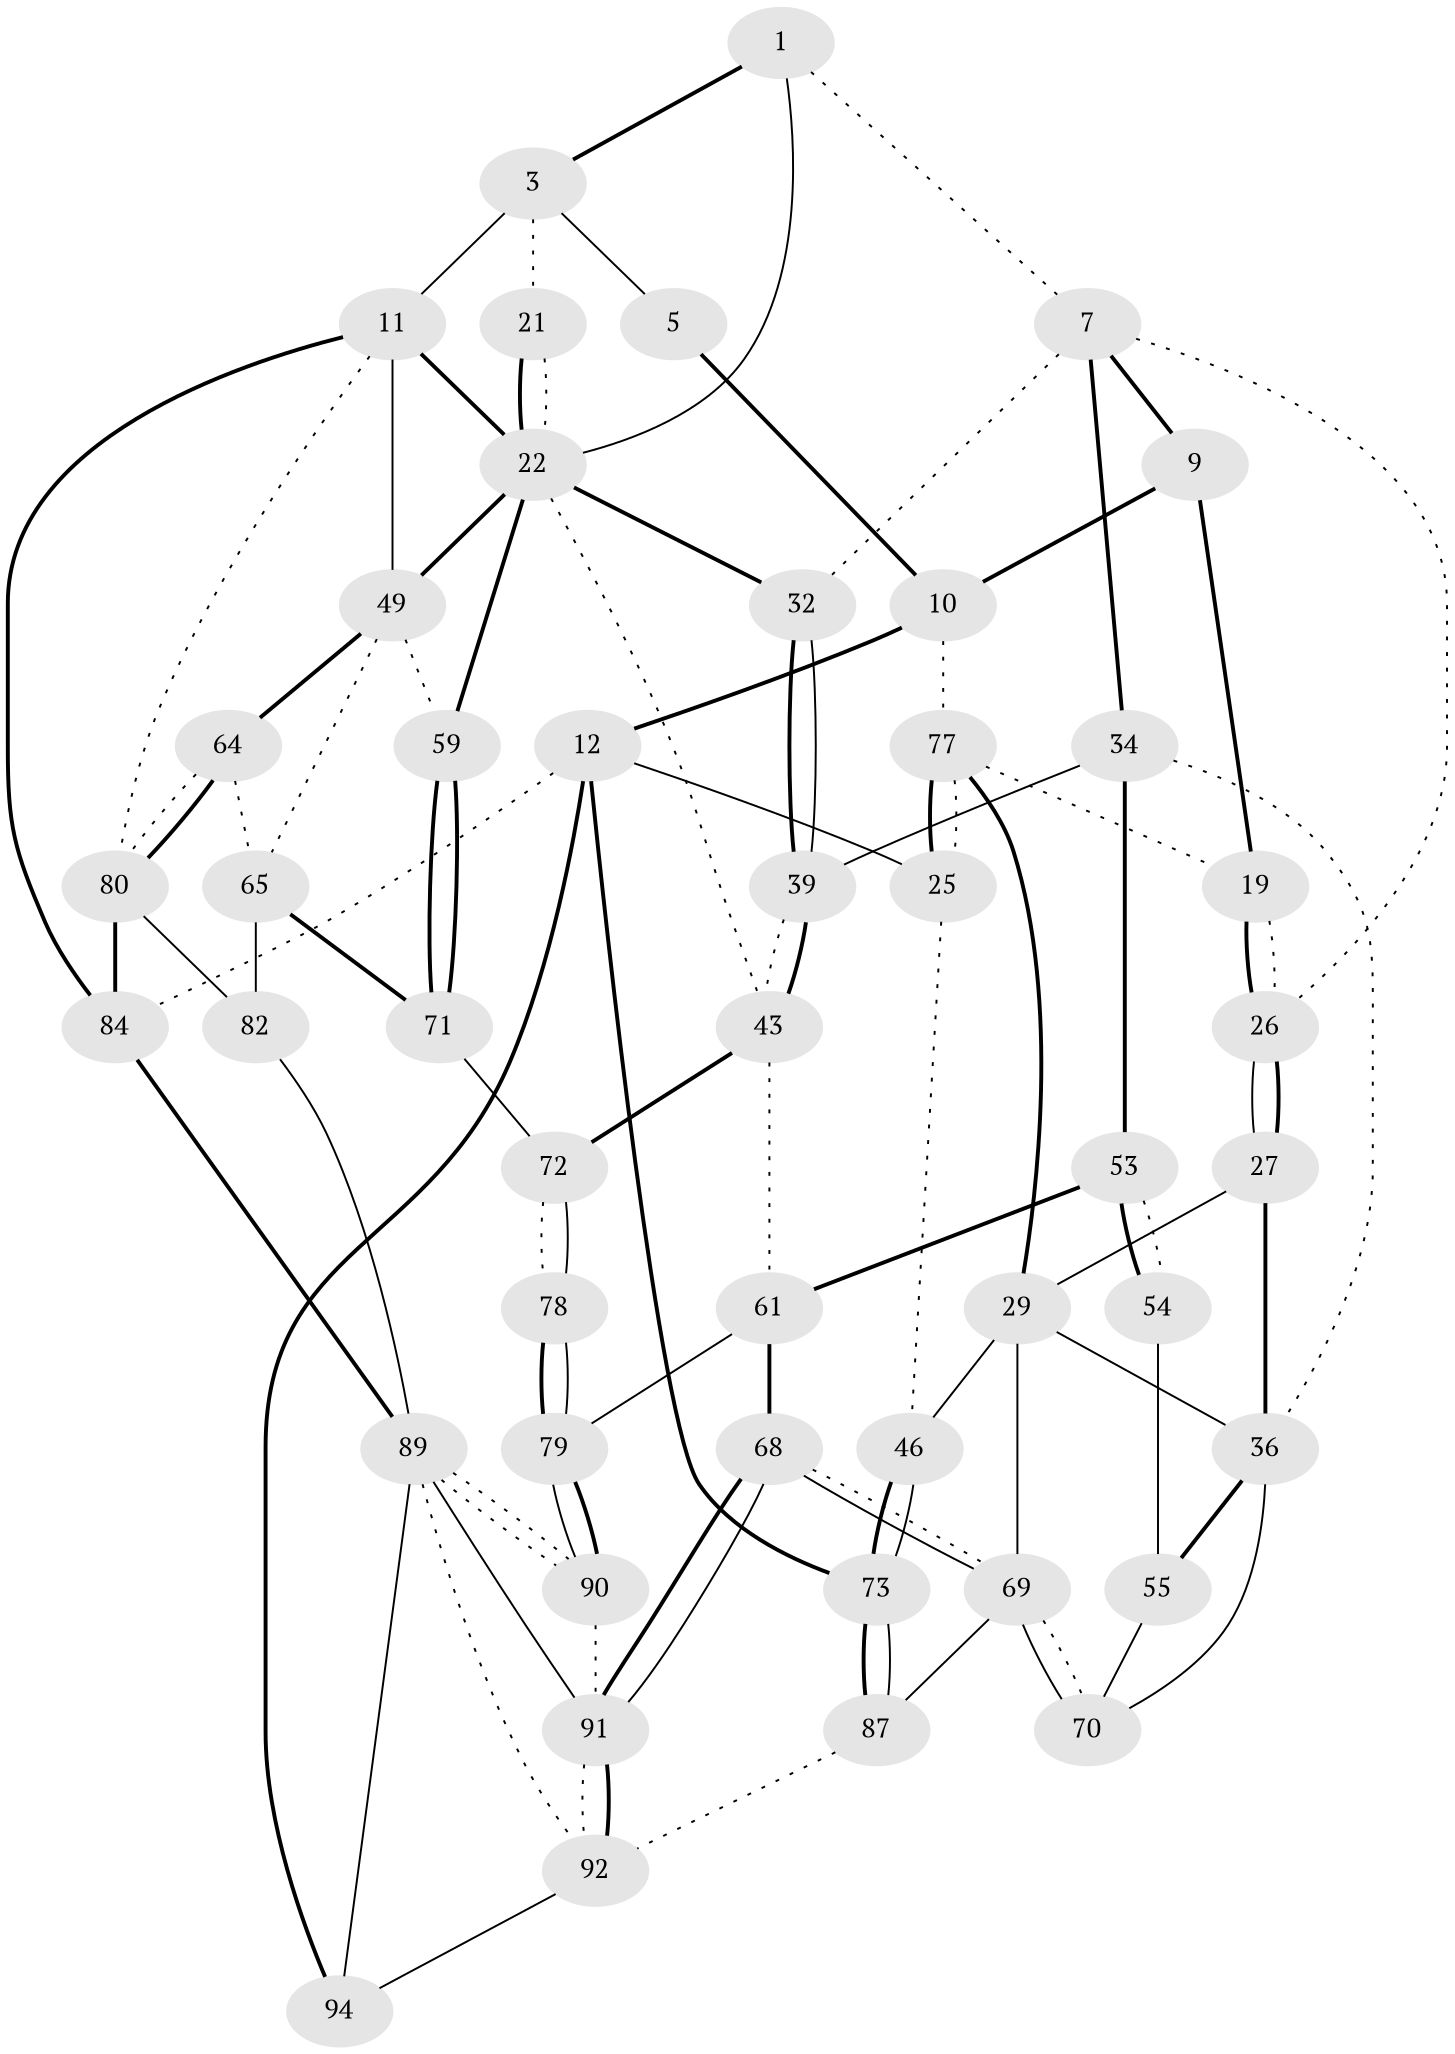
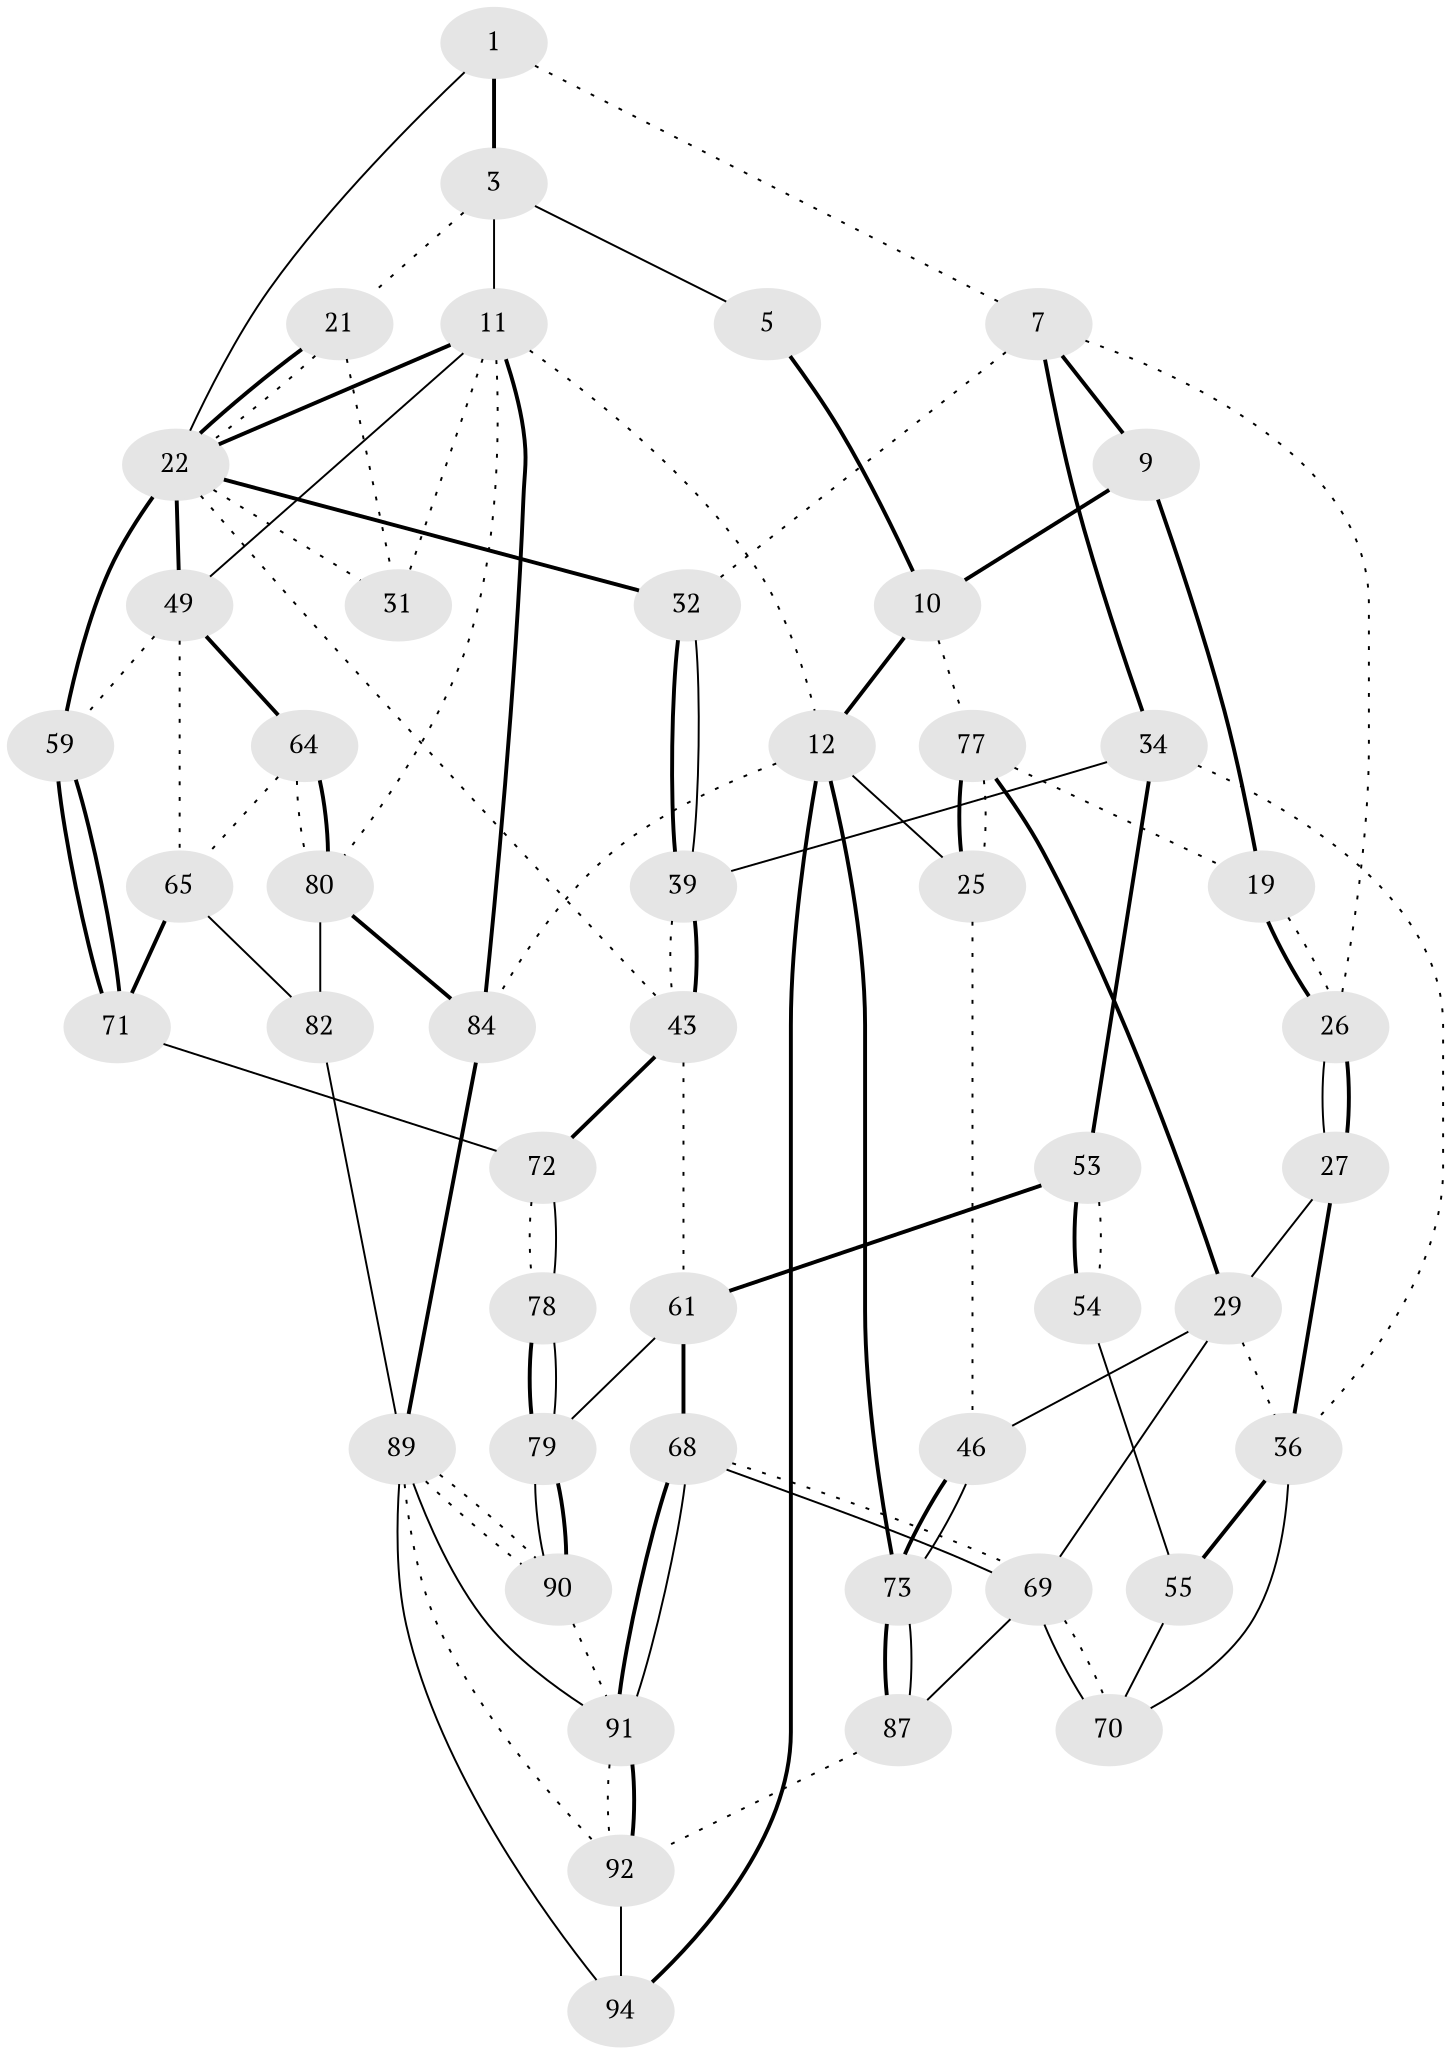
edge "11" -- "12": added
node "31": added
edge "29" -- "36": style solid -> dotted
